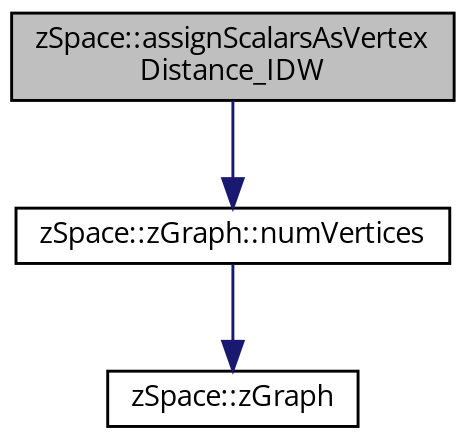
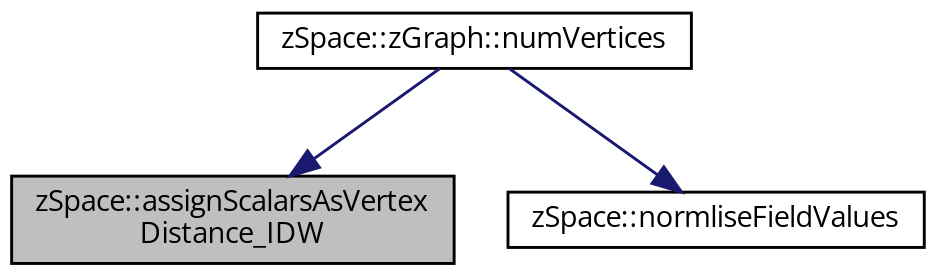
edge "zSpace::assignScalarsAsVertex Distance_IDW" -> "zSpace::zGraph::numVertices": reversed
node "zSpace::zGraph": label "zSpace::zGraph" -> "zSpace::normliseFieldValues"
